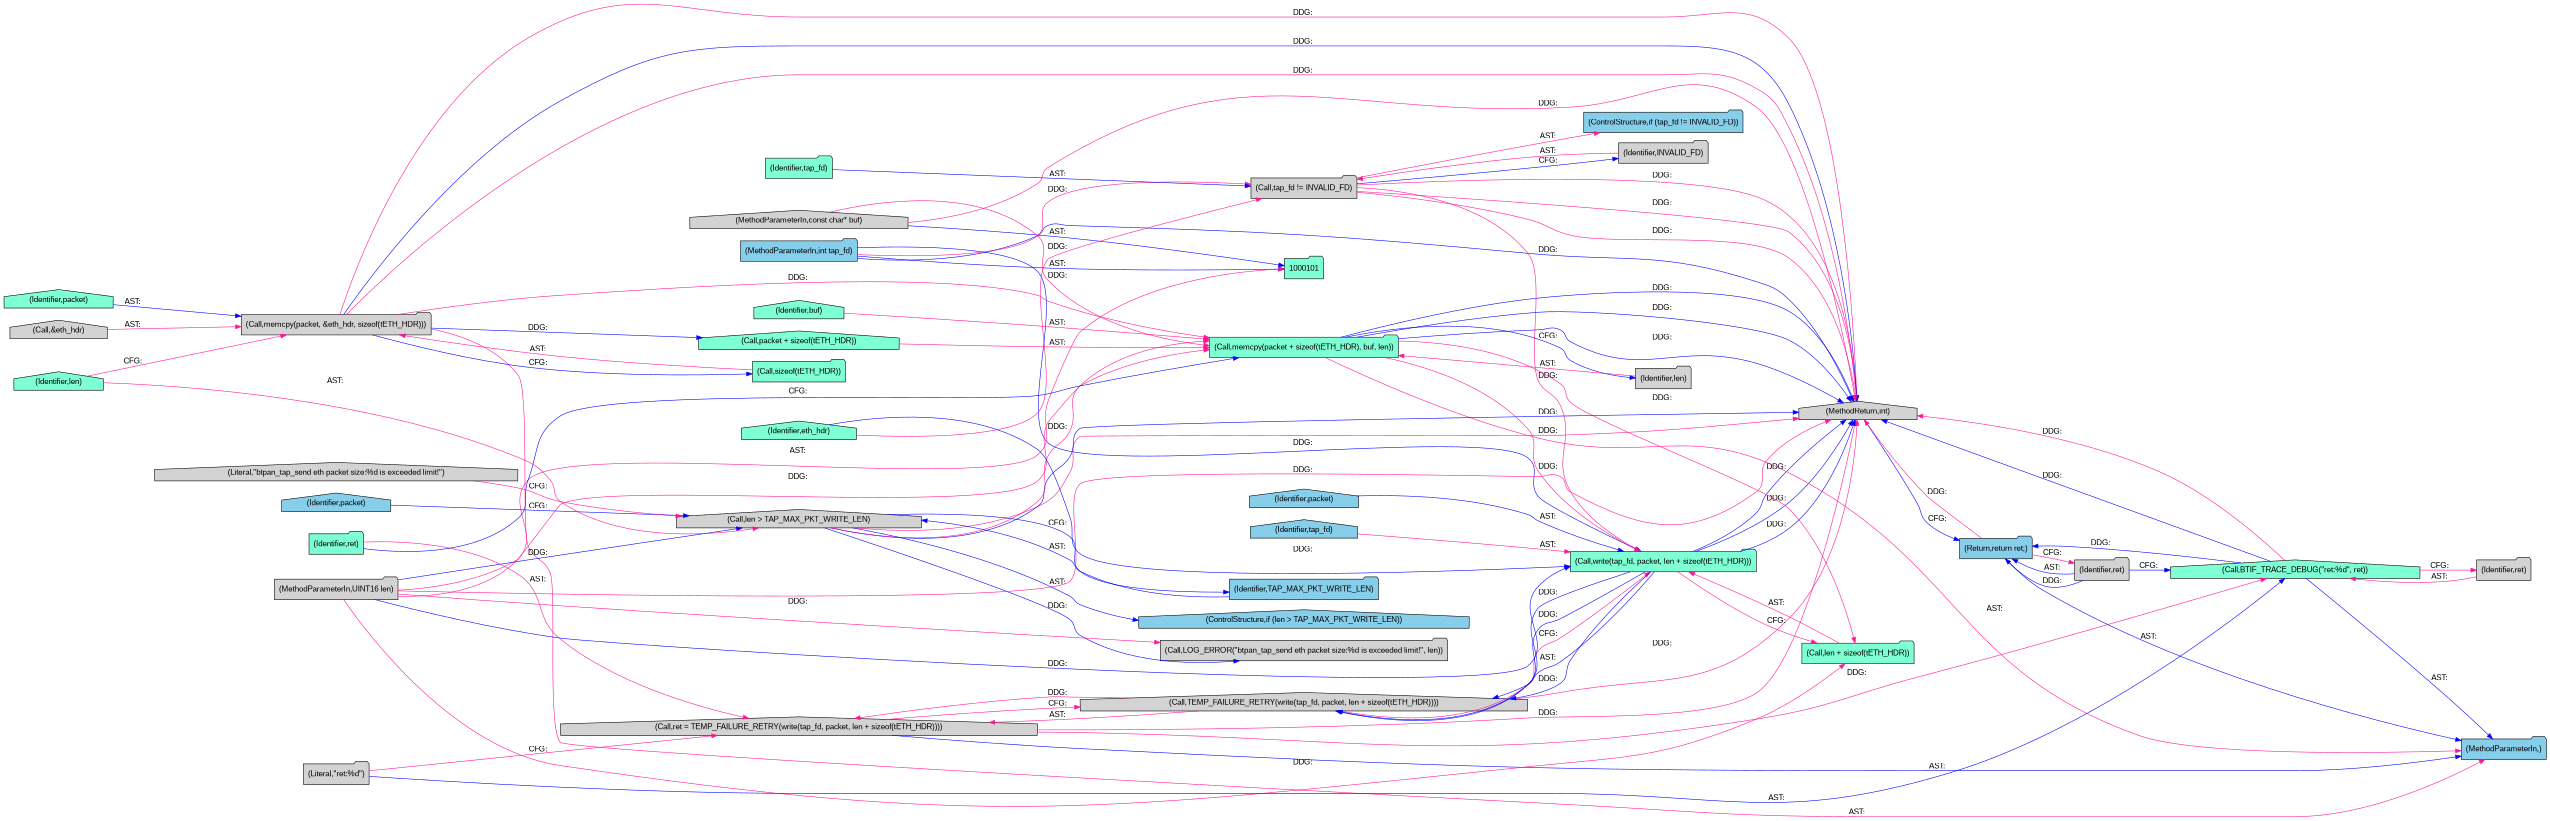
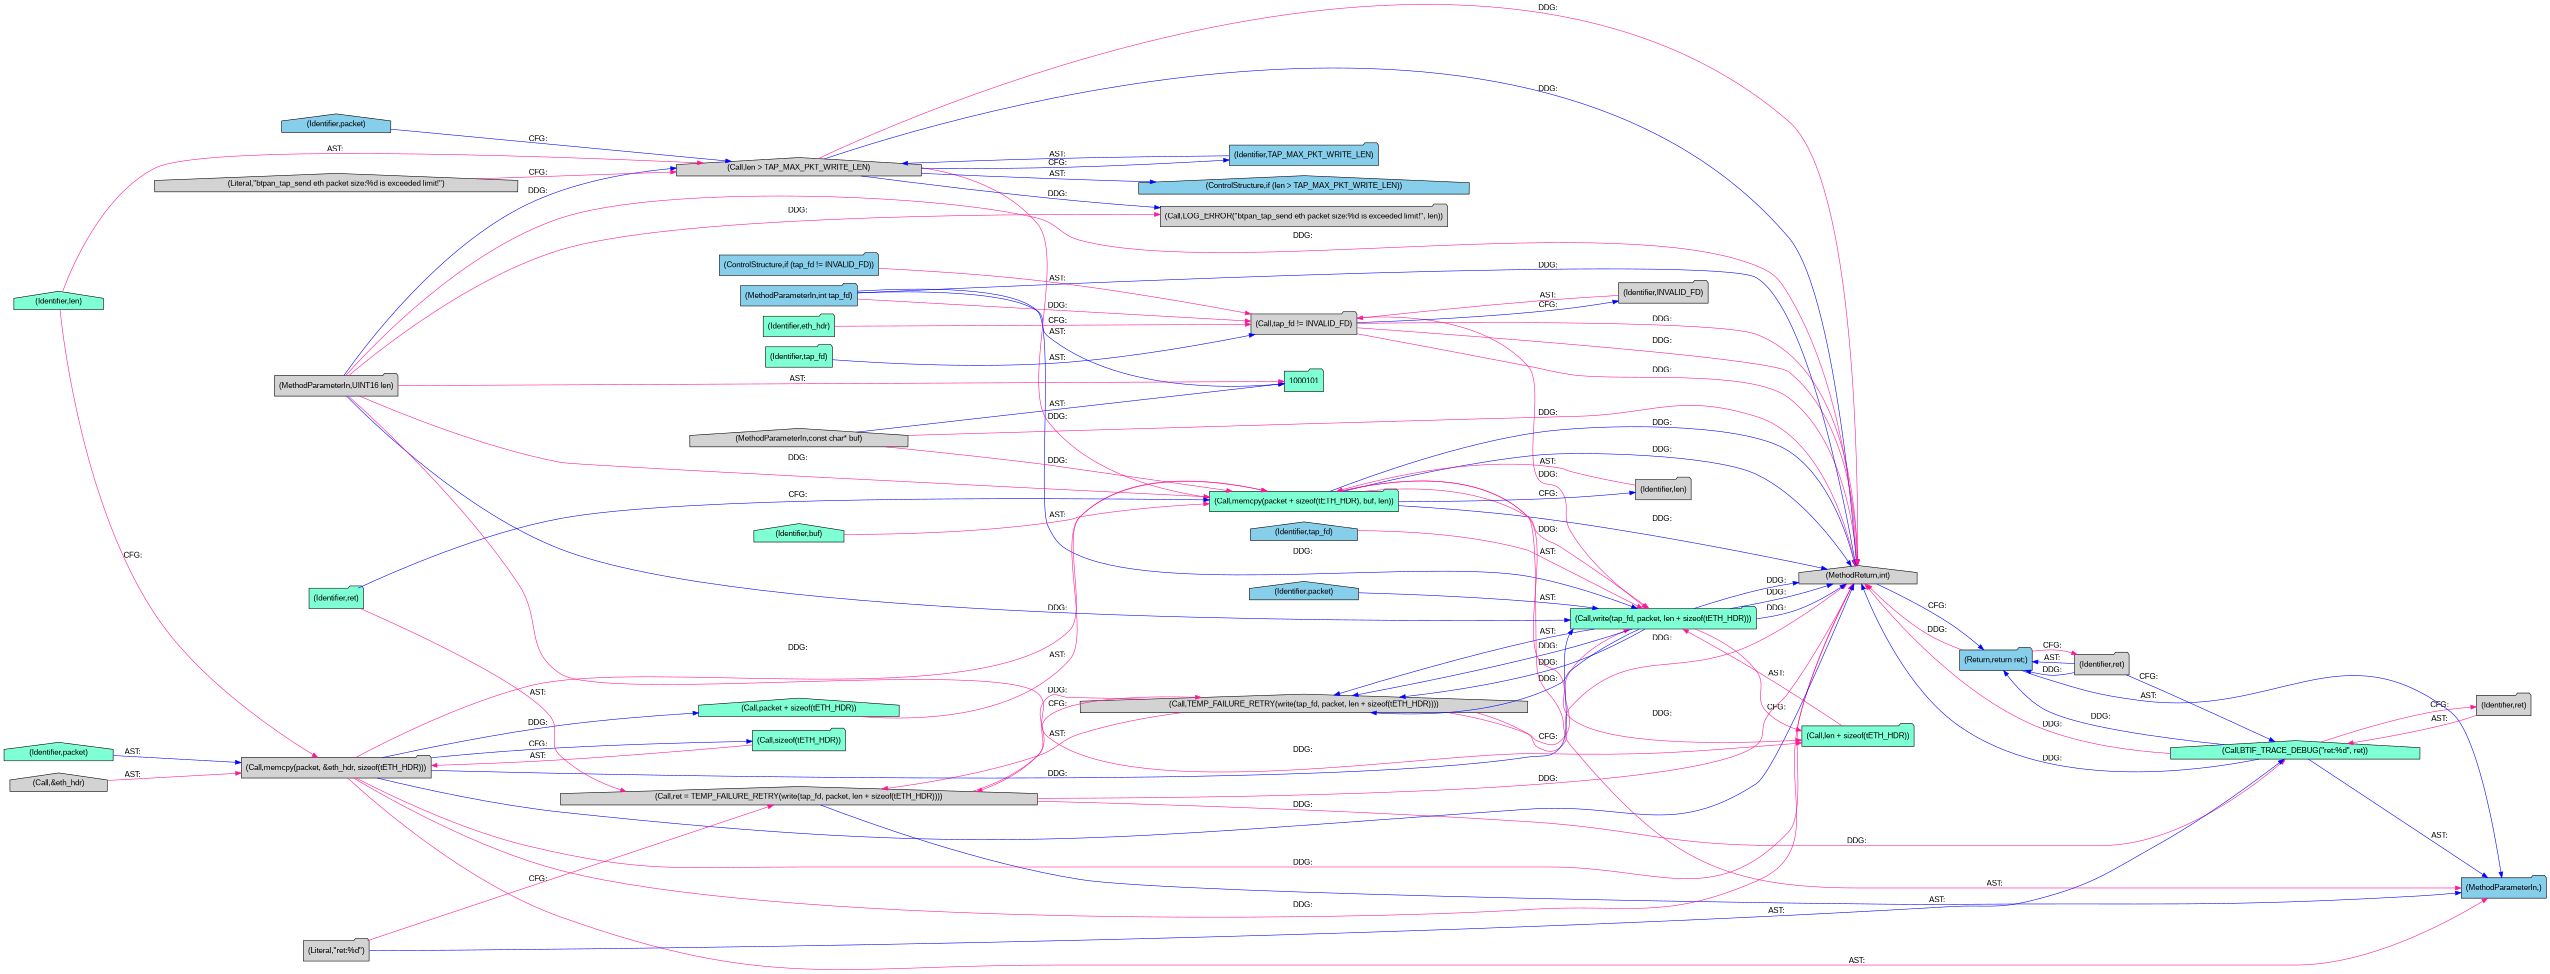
edge "(Call,tap_fd != INVALID_FD)" -> "(ControlStructure,if (tap_fd != INVALID_FD))": reversed
edge "(Identifier,eth_hdr)" -> "(Call,tap_fd != INVALID_FD)": label "DDG: " -> "CFG: "
node "(Identifier,eth_hdr)": shape house -> folder
edge "(Identifier,eth_hdr)" -> "(Call,write(tap_fd, packet, len + sizeof(tETH_HDR)))": now "(Call,memcpy(packet, &eth_hdr, sizeof(tETH_HDR)))" -> "(Call,write(tap_fd, packet, len + sizeof(tETH_HDR)))"
